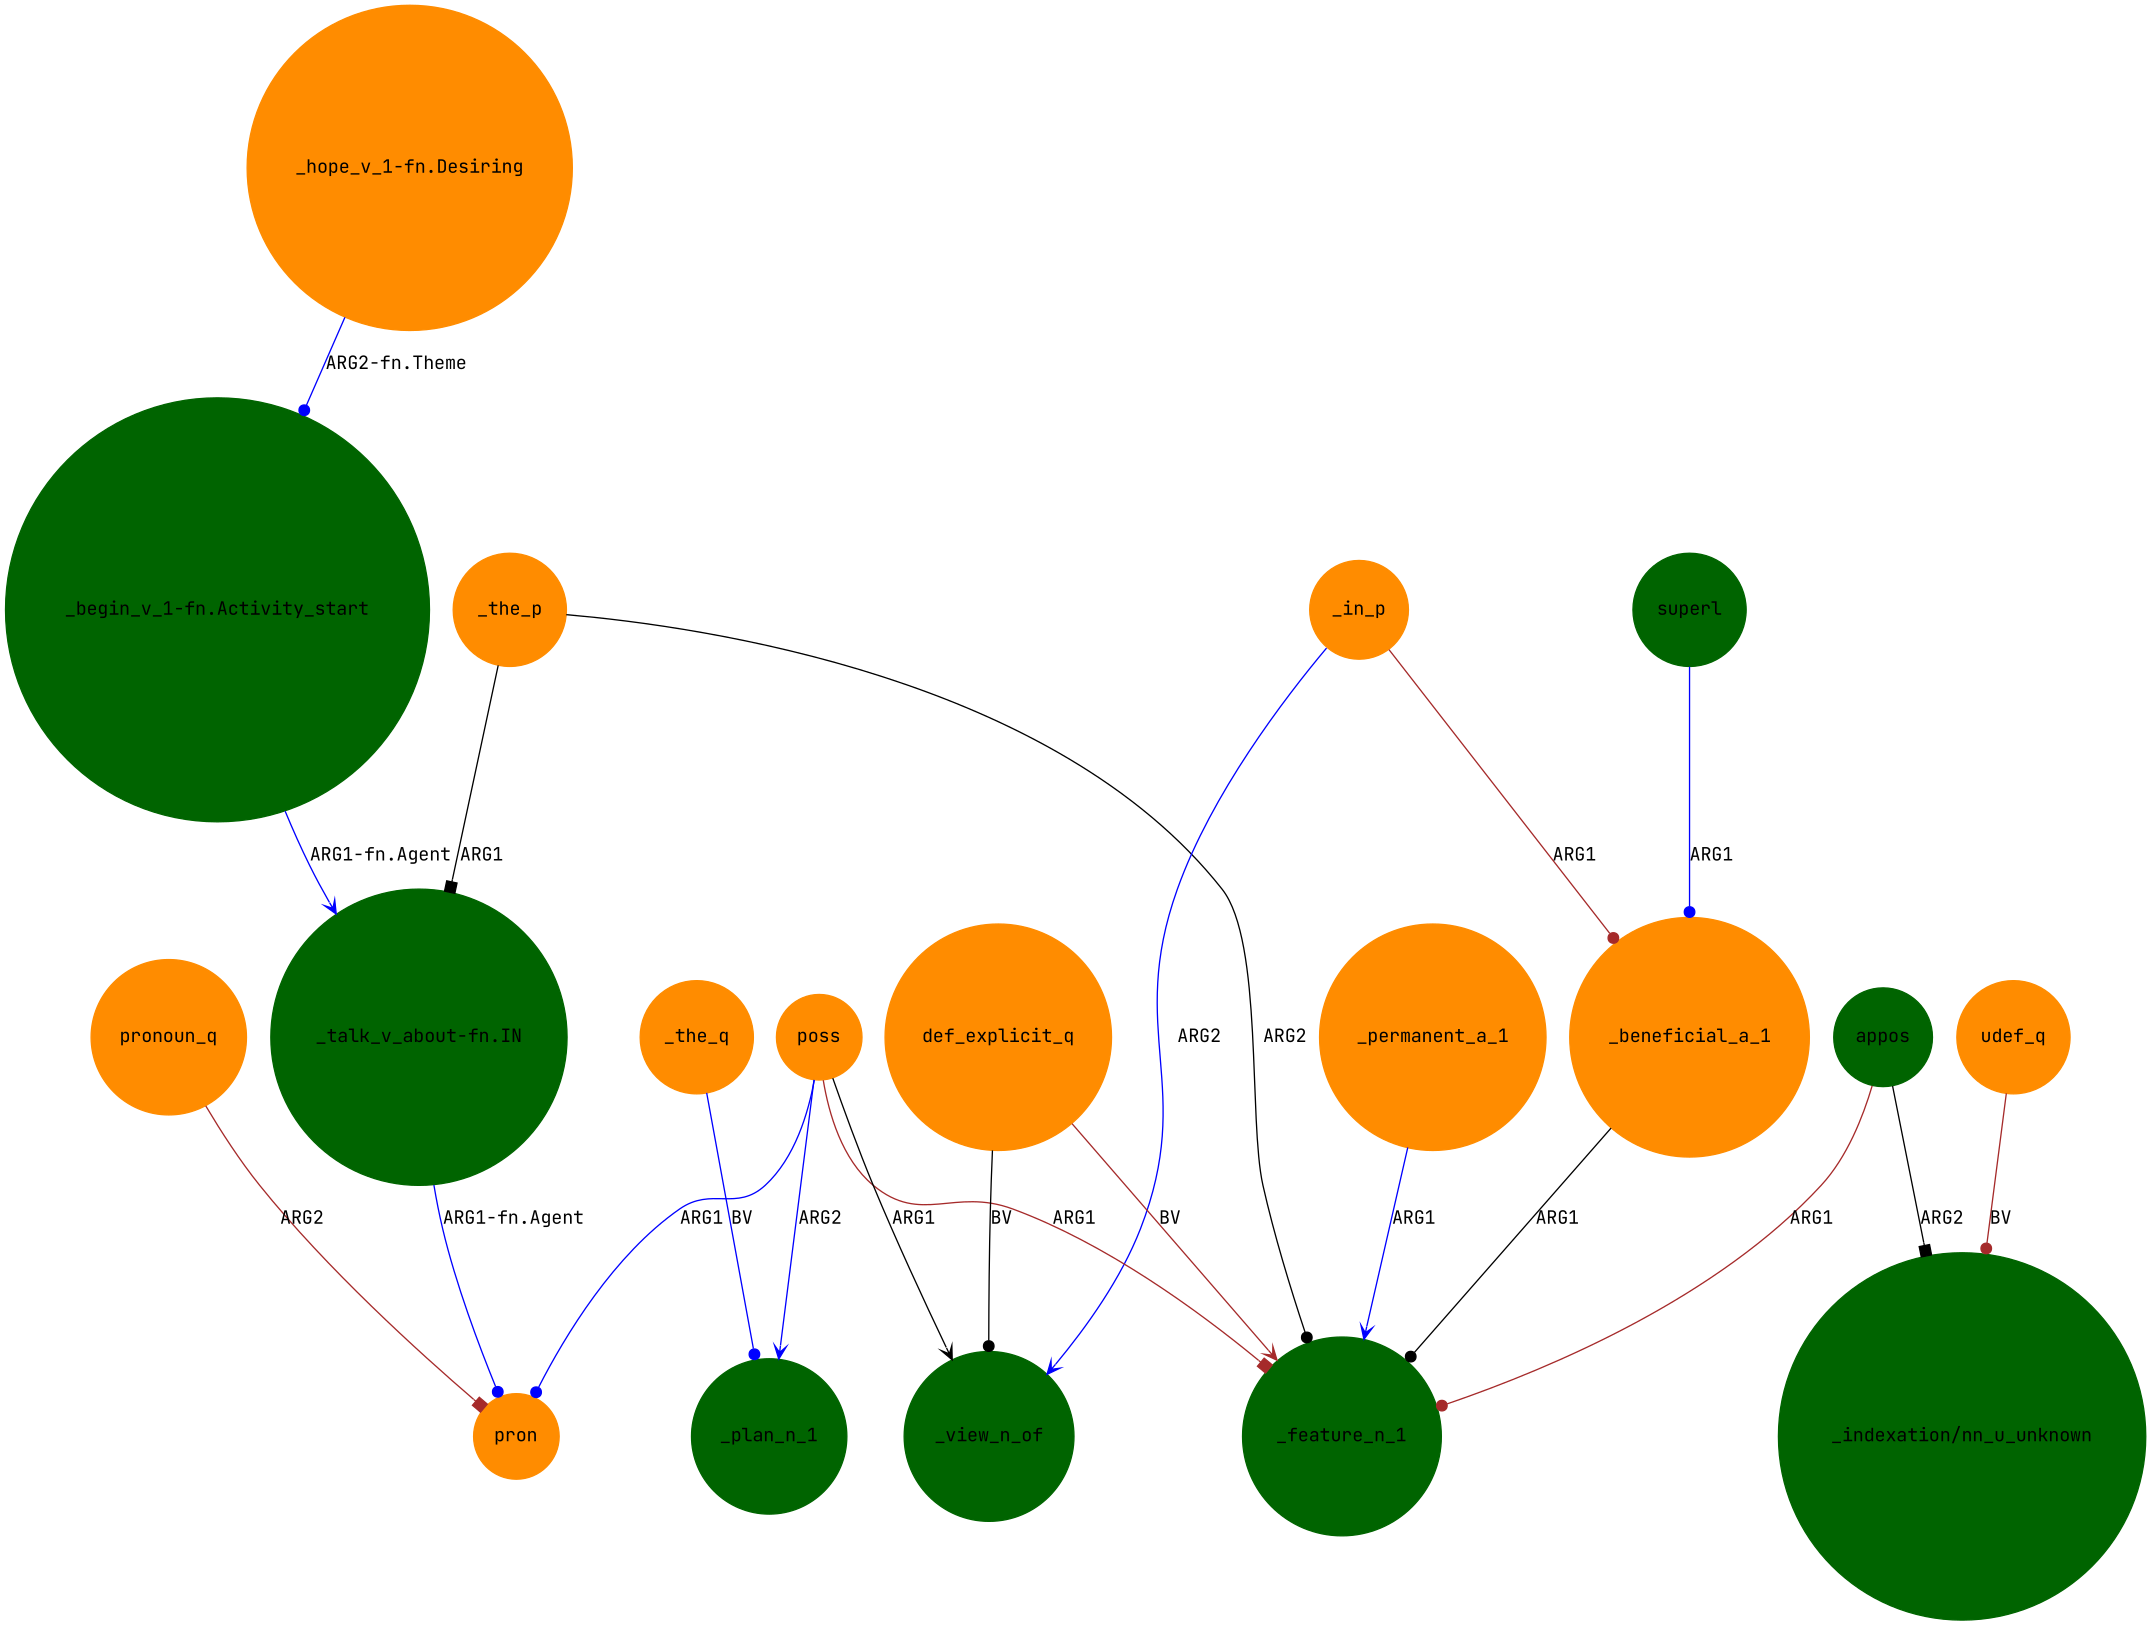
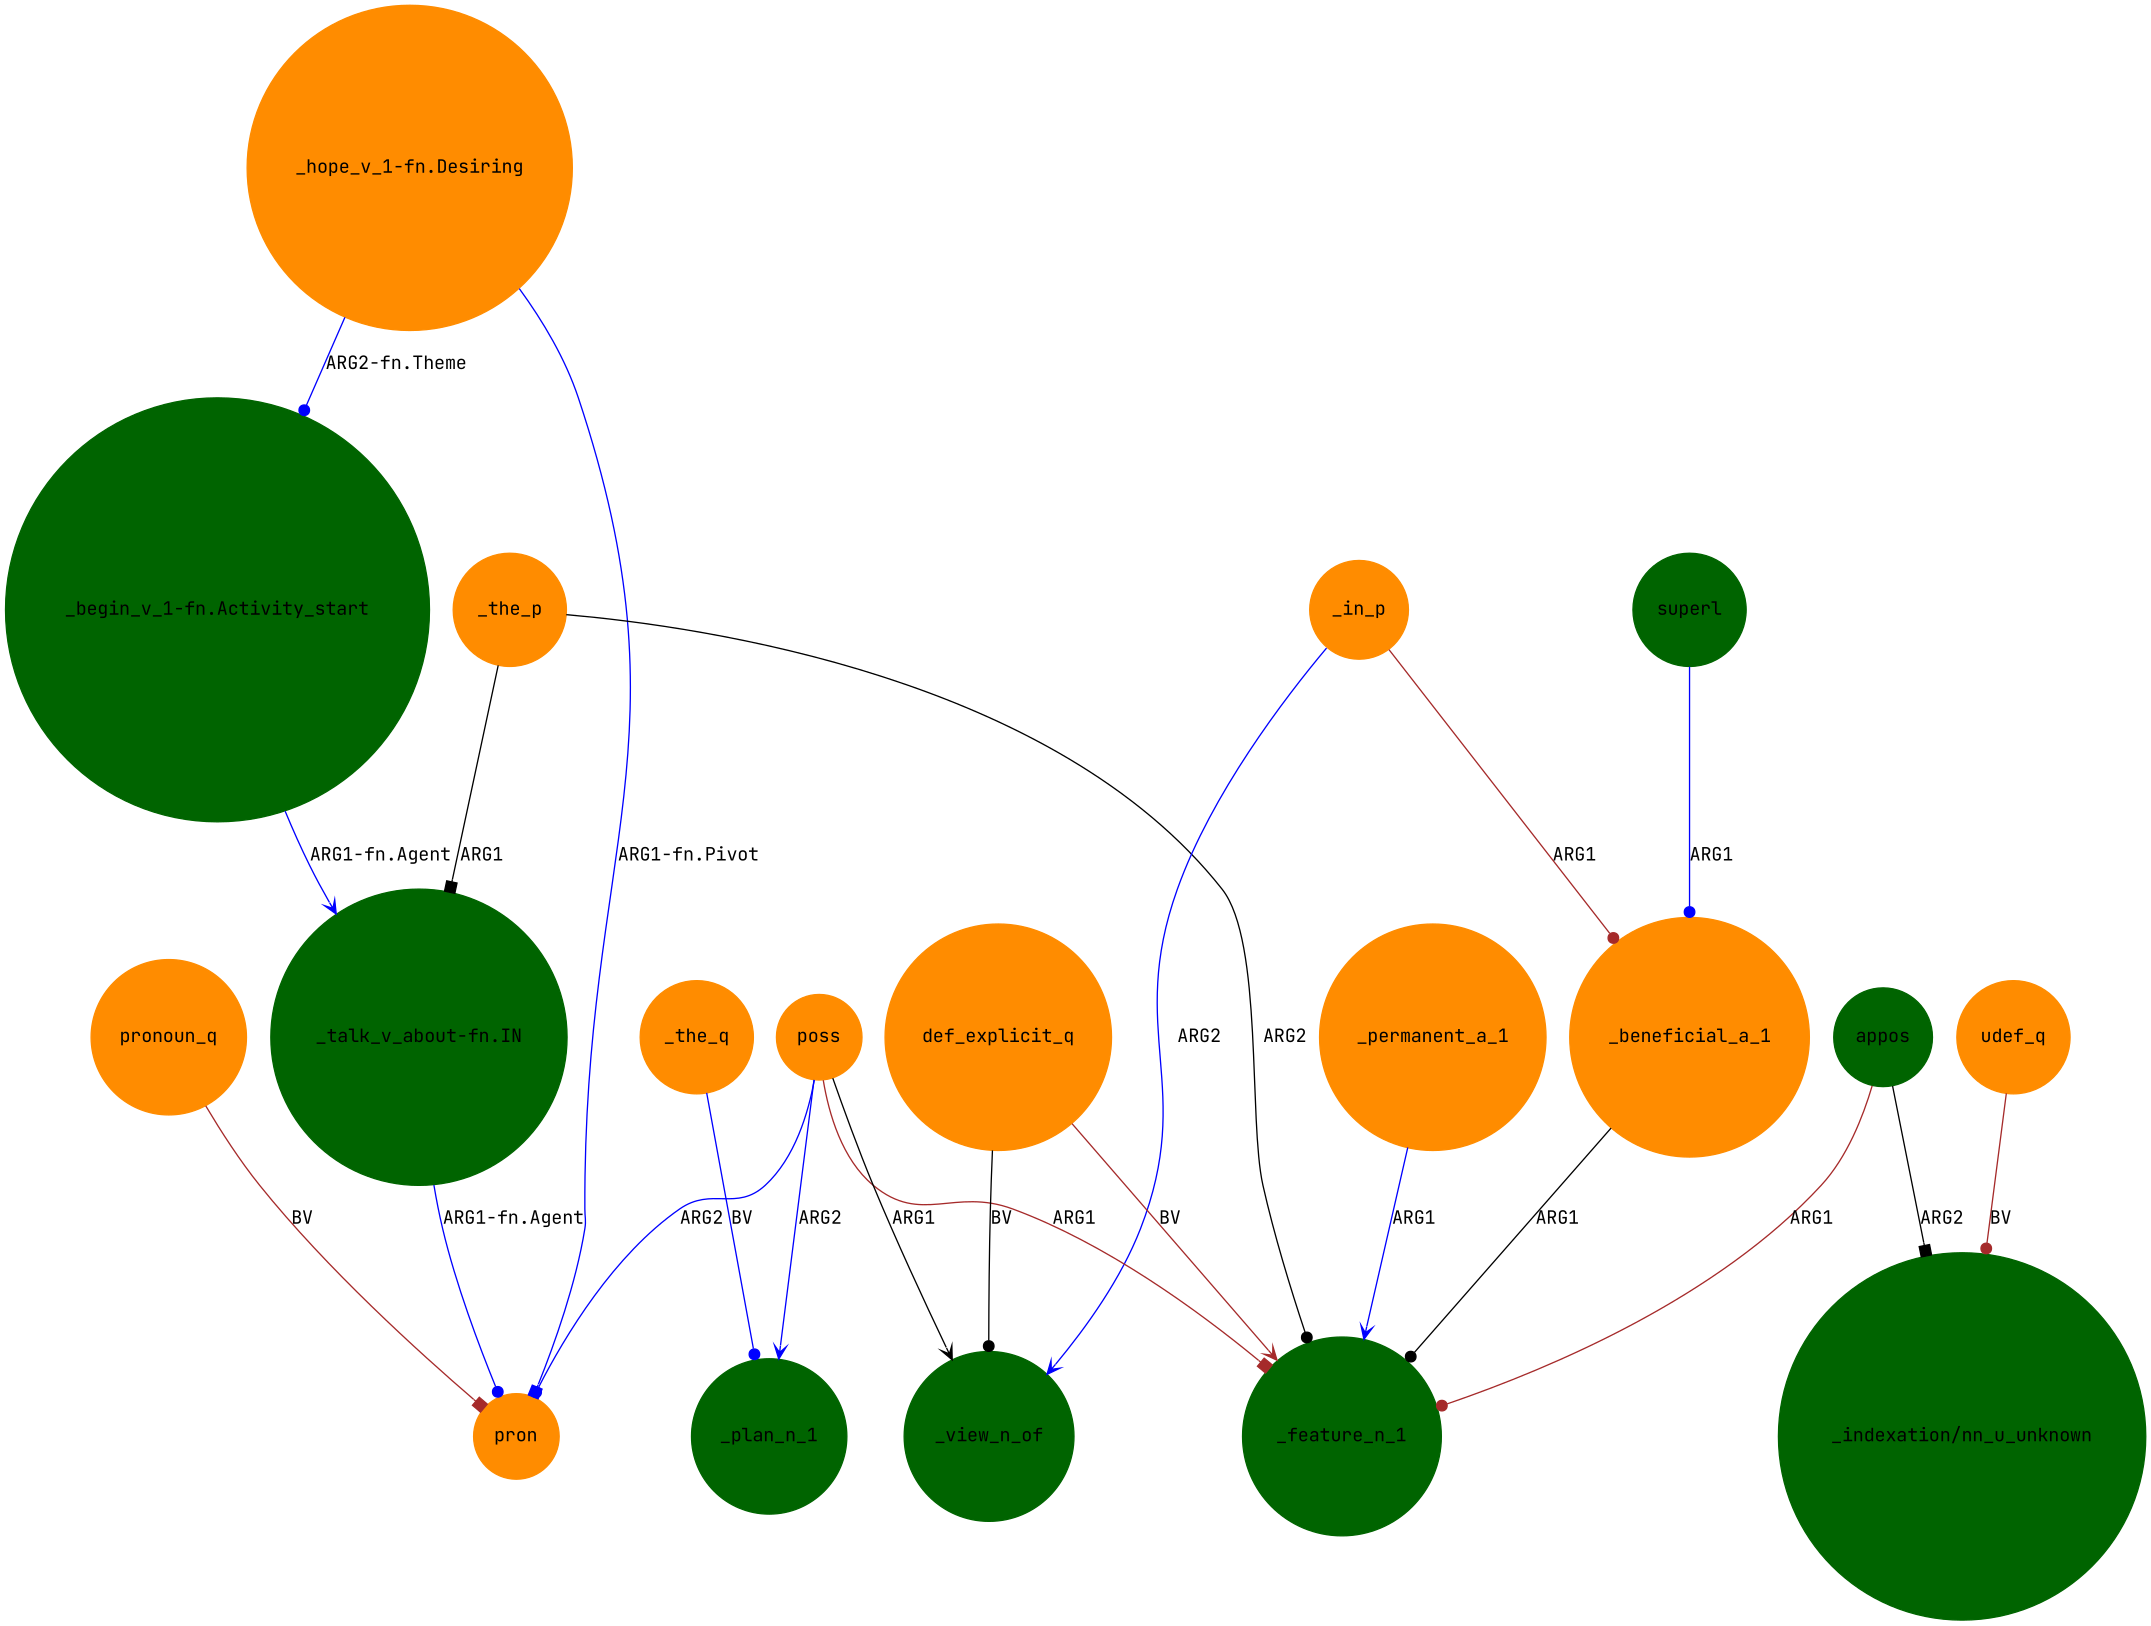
edge "_hope_v_1-fn.Desiring" -> "pron": added, label "ARG1-fn.Pivot"
edge "pronoun_q" -> "pron": label "ARG2" -> "BV"
edge "poss" -> "pron": label "ARG1" -> "ARG2"
